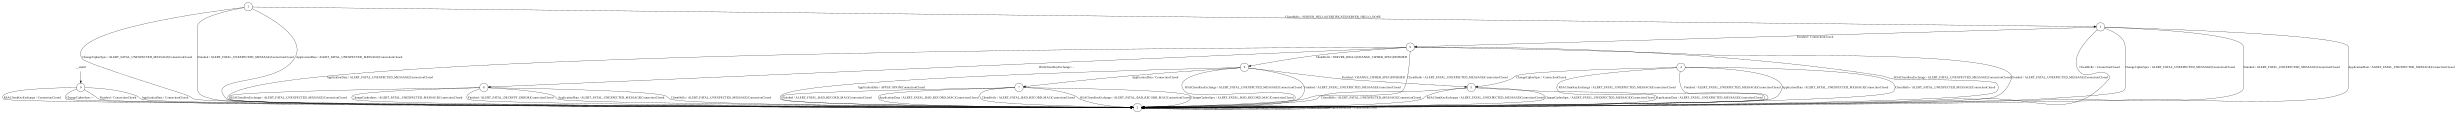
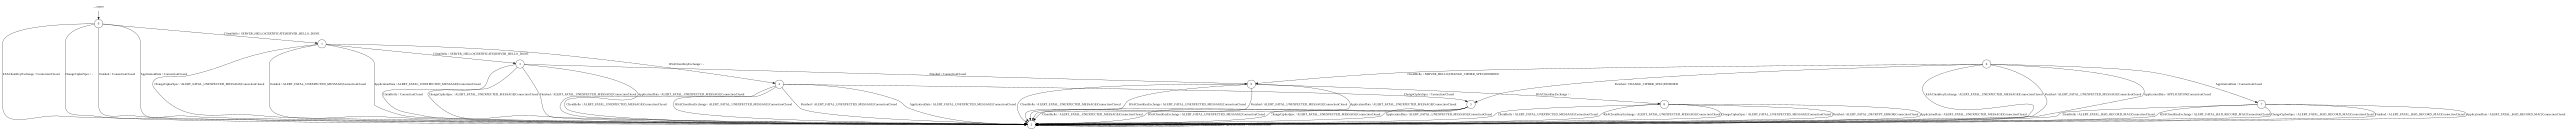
edge "0" -> "1": added, label "ClientHello / SERVER_HELLO|CERTIFICATE|SERVER_HELLO_DONE"
edge "1" -> "4": added, label "RSAClientKeyExchange / -"
edge "9" -> "6": reversed
